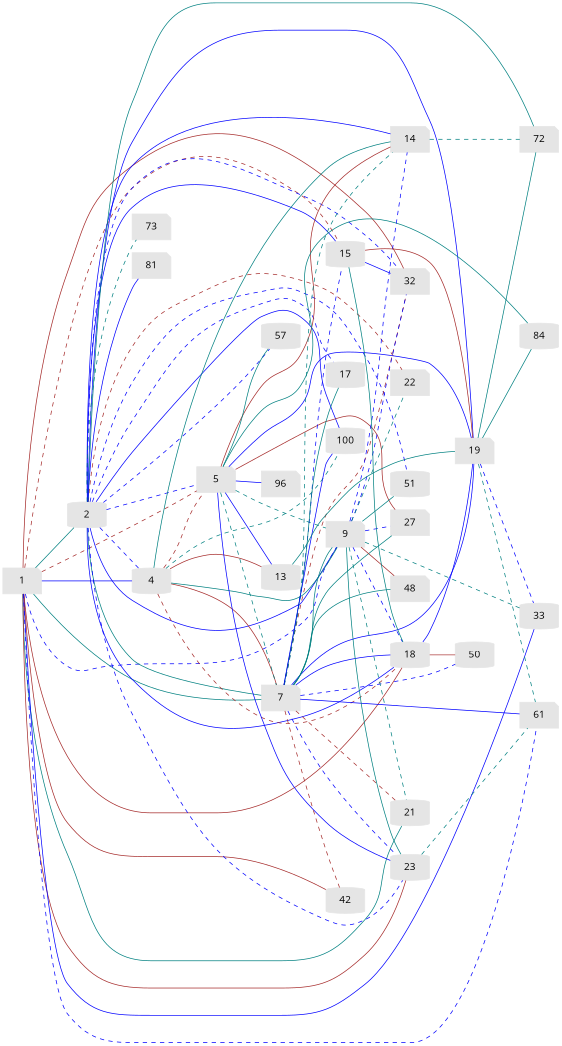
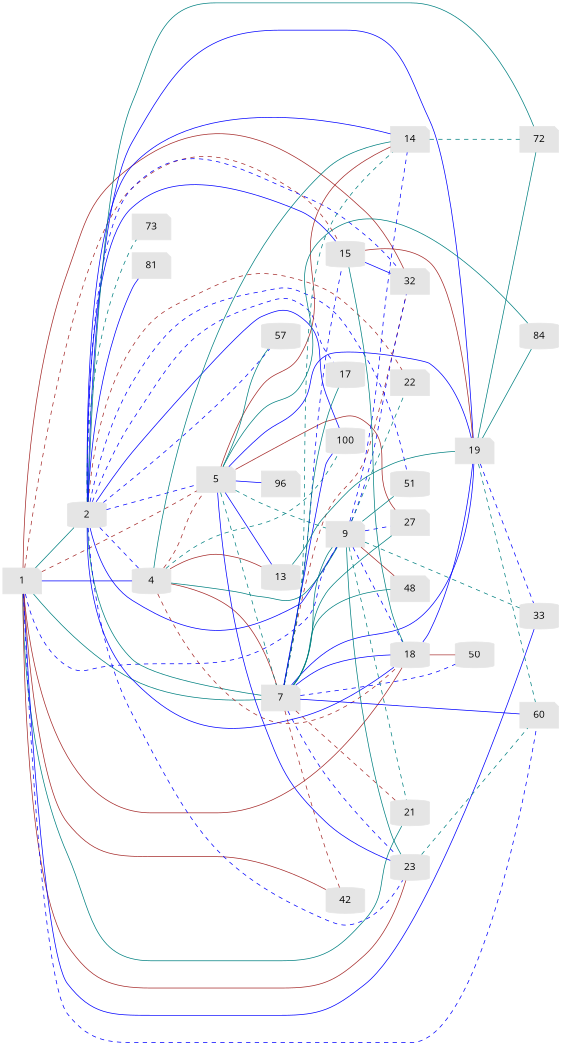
node "61": label "61" -> "60"
